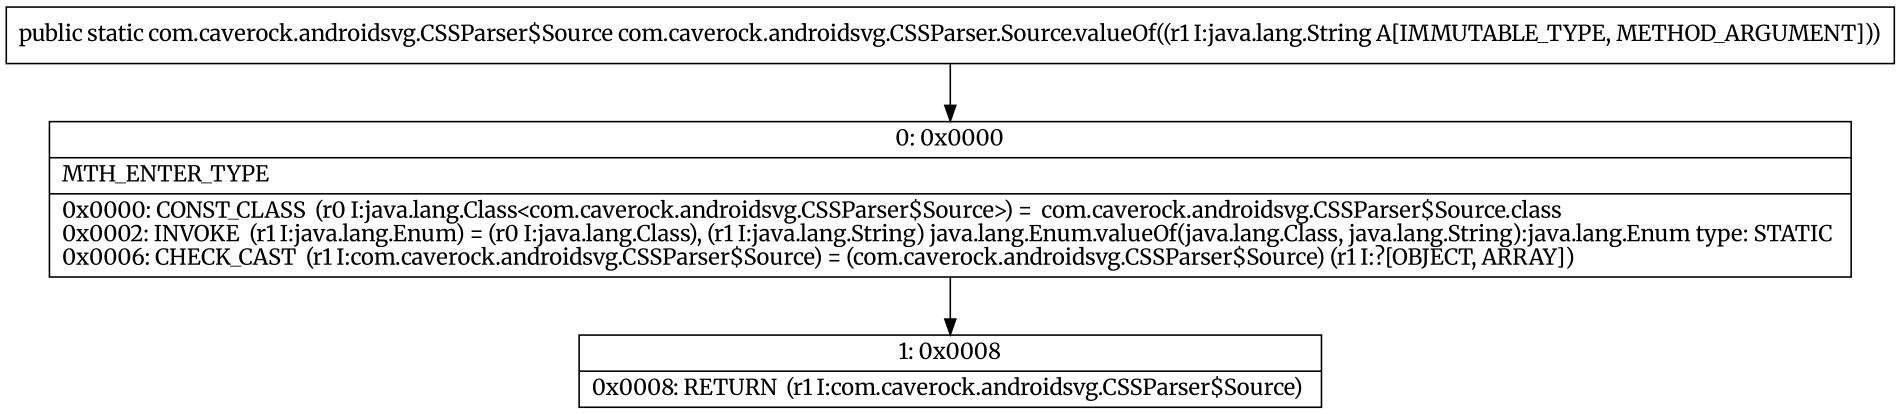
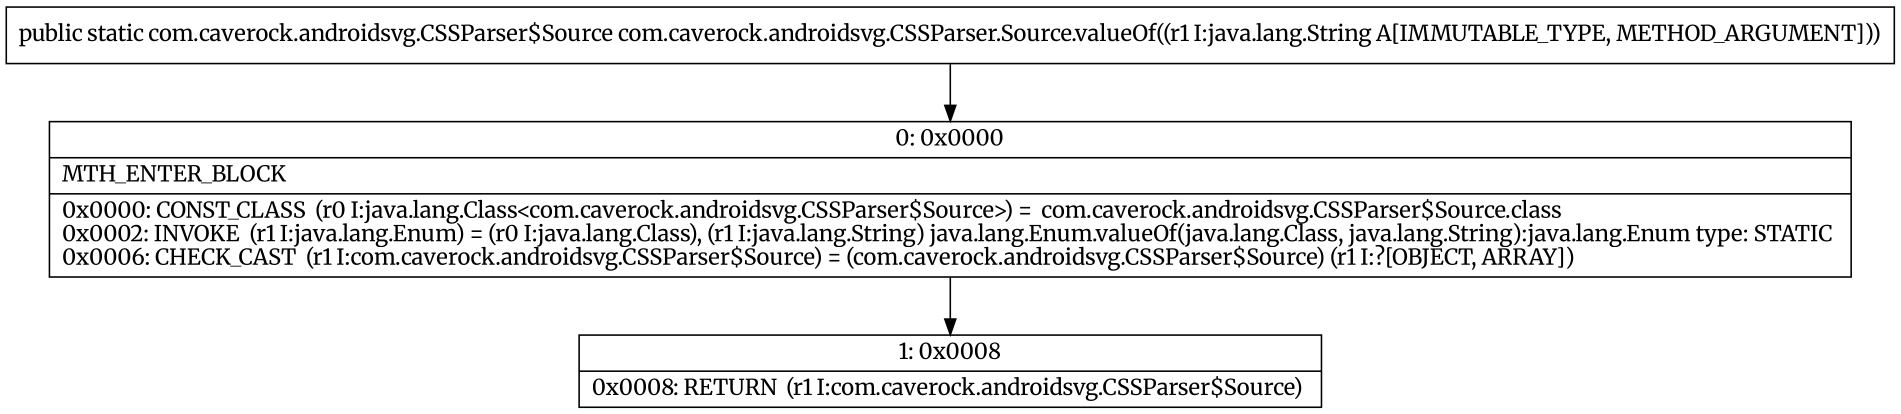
node "0: 0x0000": text "MTH_ENTER_TYPE" -> "MTH_ENTER_BLOCK"
